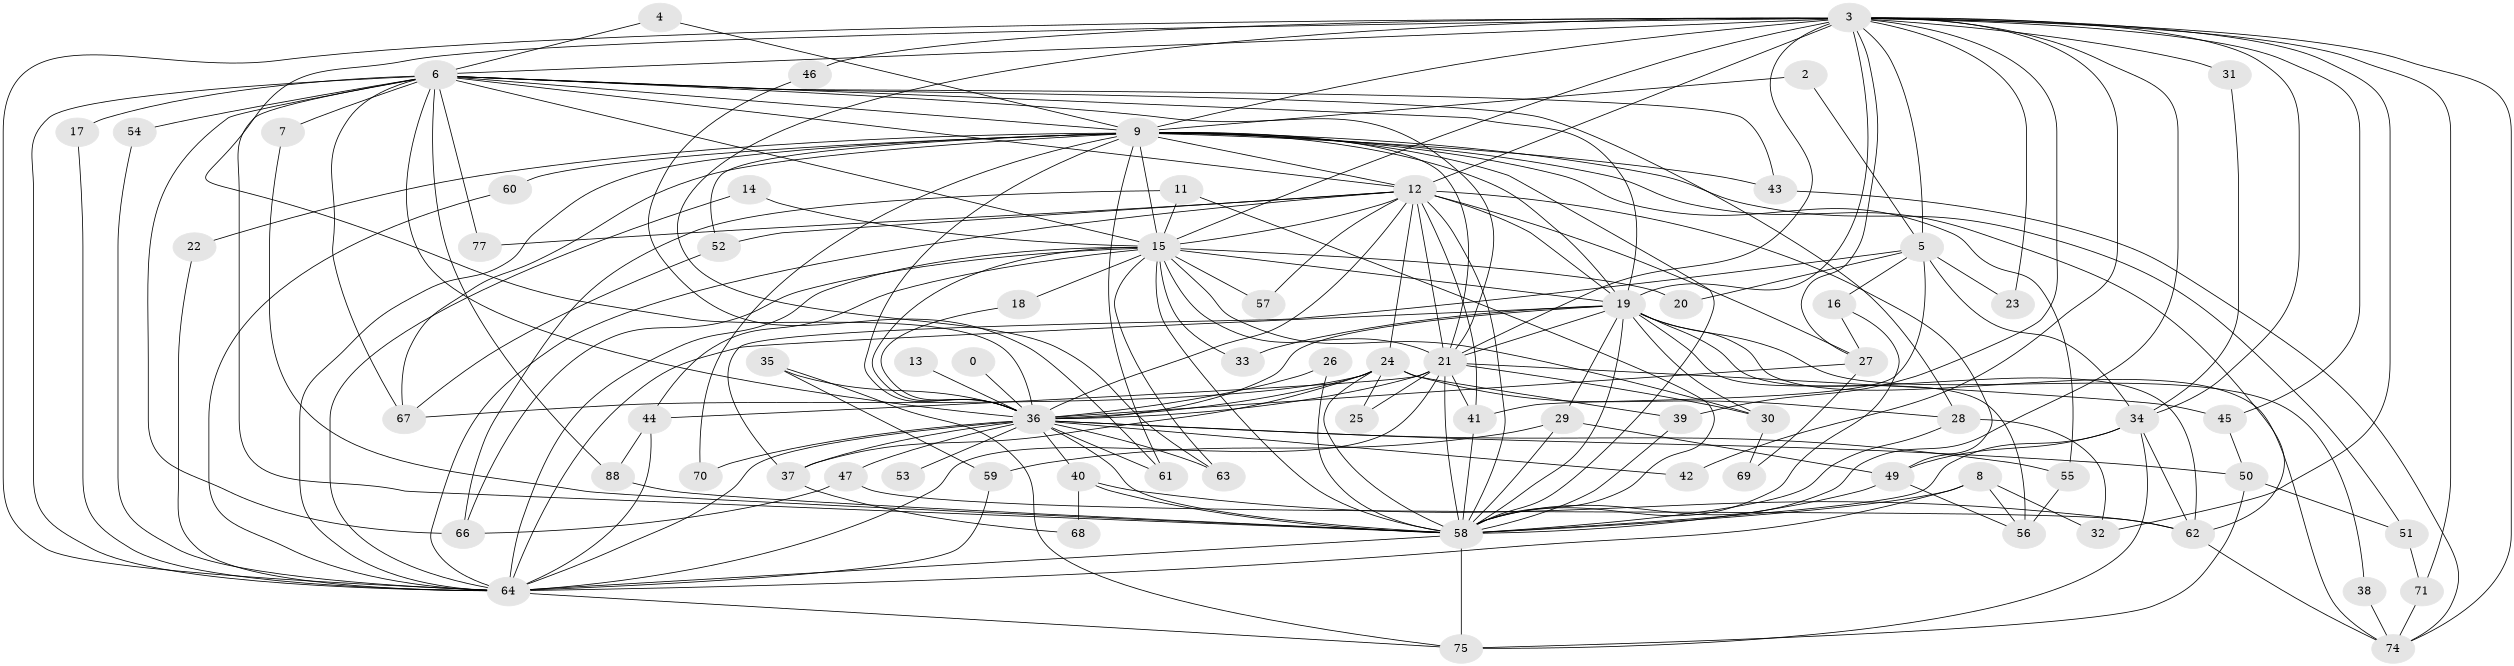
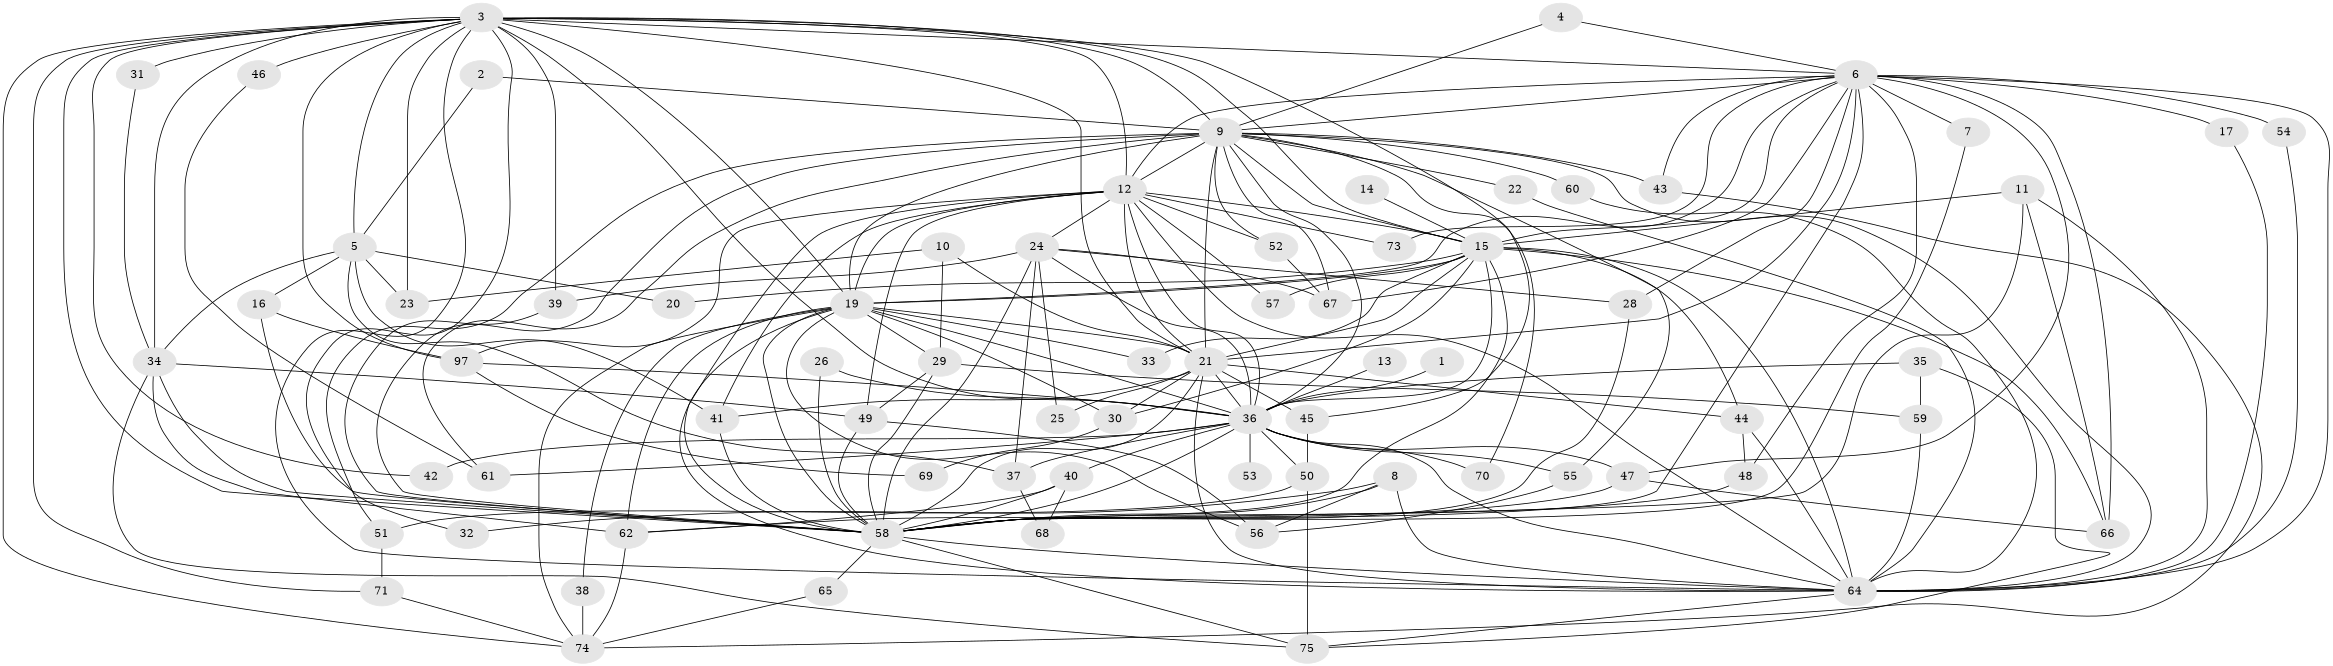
edge "9" -- "62": removed
node "77": label "77" -> "73"
node "10": added
node "18": removed
edge "14" -- "64": now "11" -- "64"
edge "6" -- "36": now "6" -- "47"
node "0": label "0" -> "1"
node "27": label "27" -> "97"
edge "28" -- "32": removed
node "88": label "88" -> "48"
node "63": removed
node "65": added
